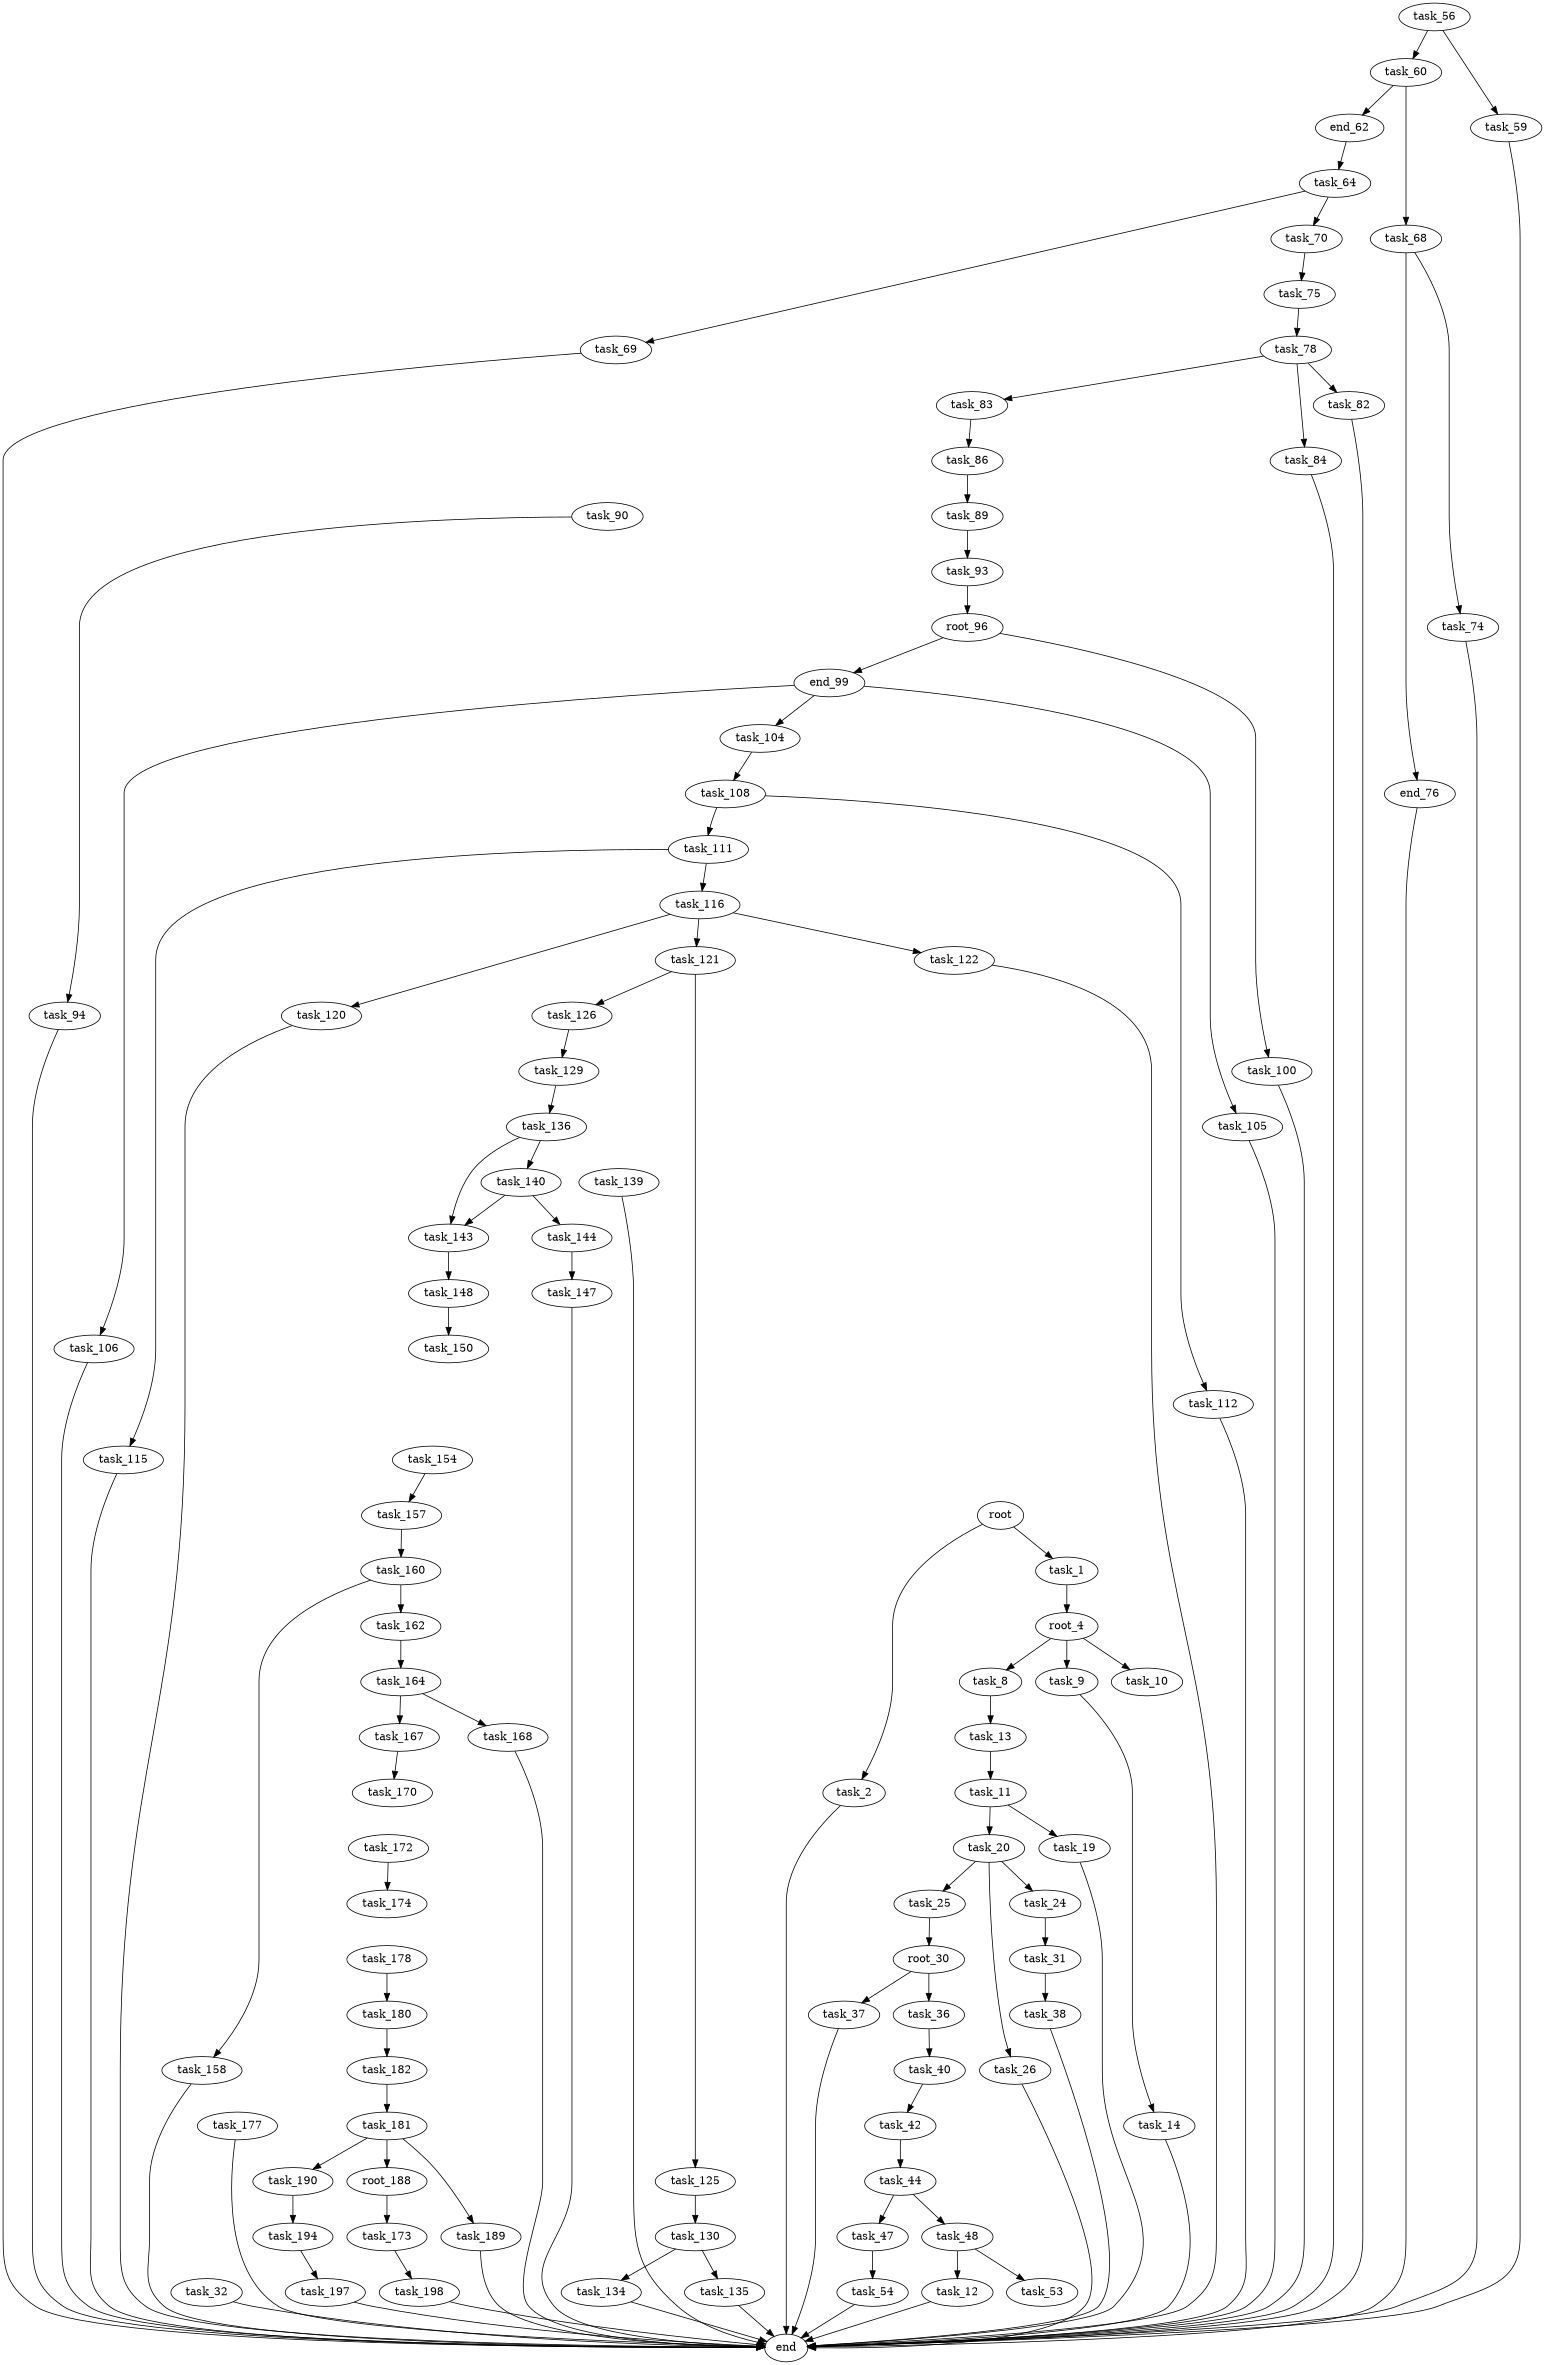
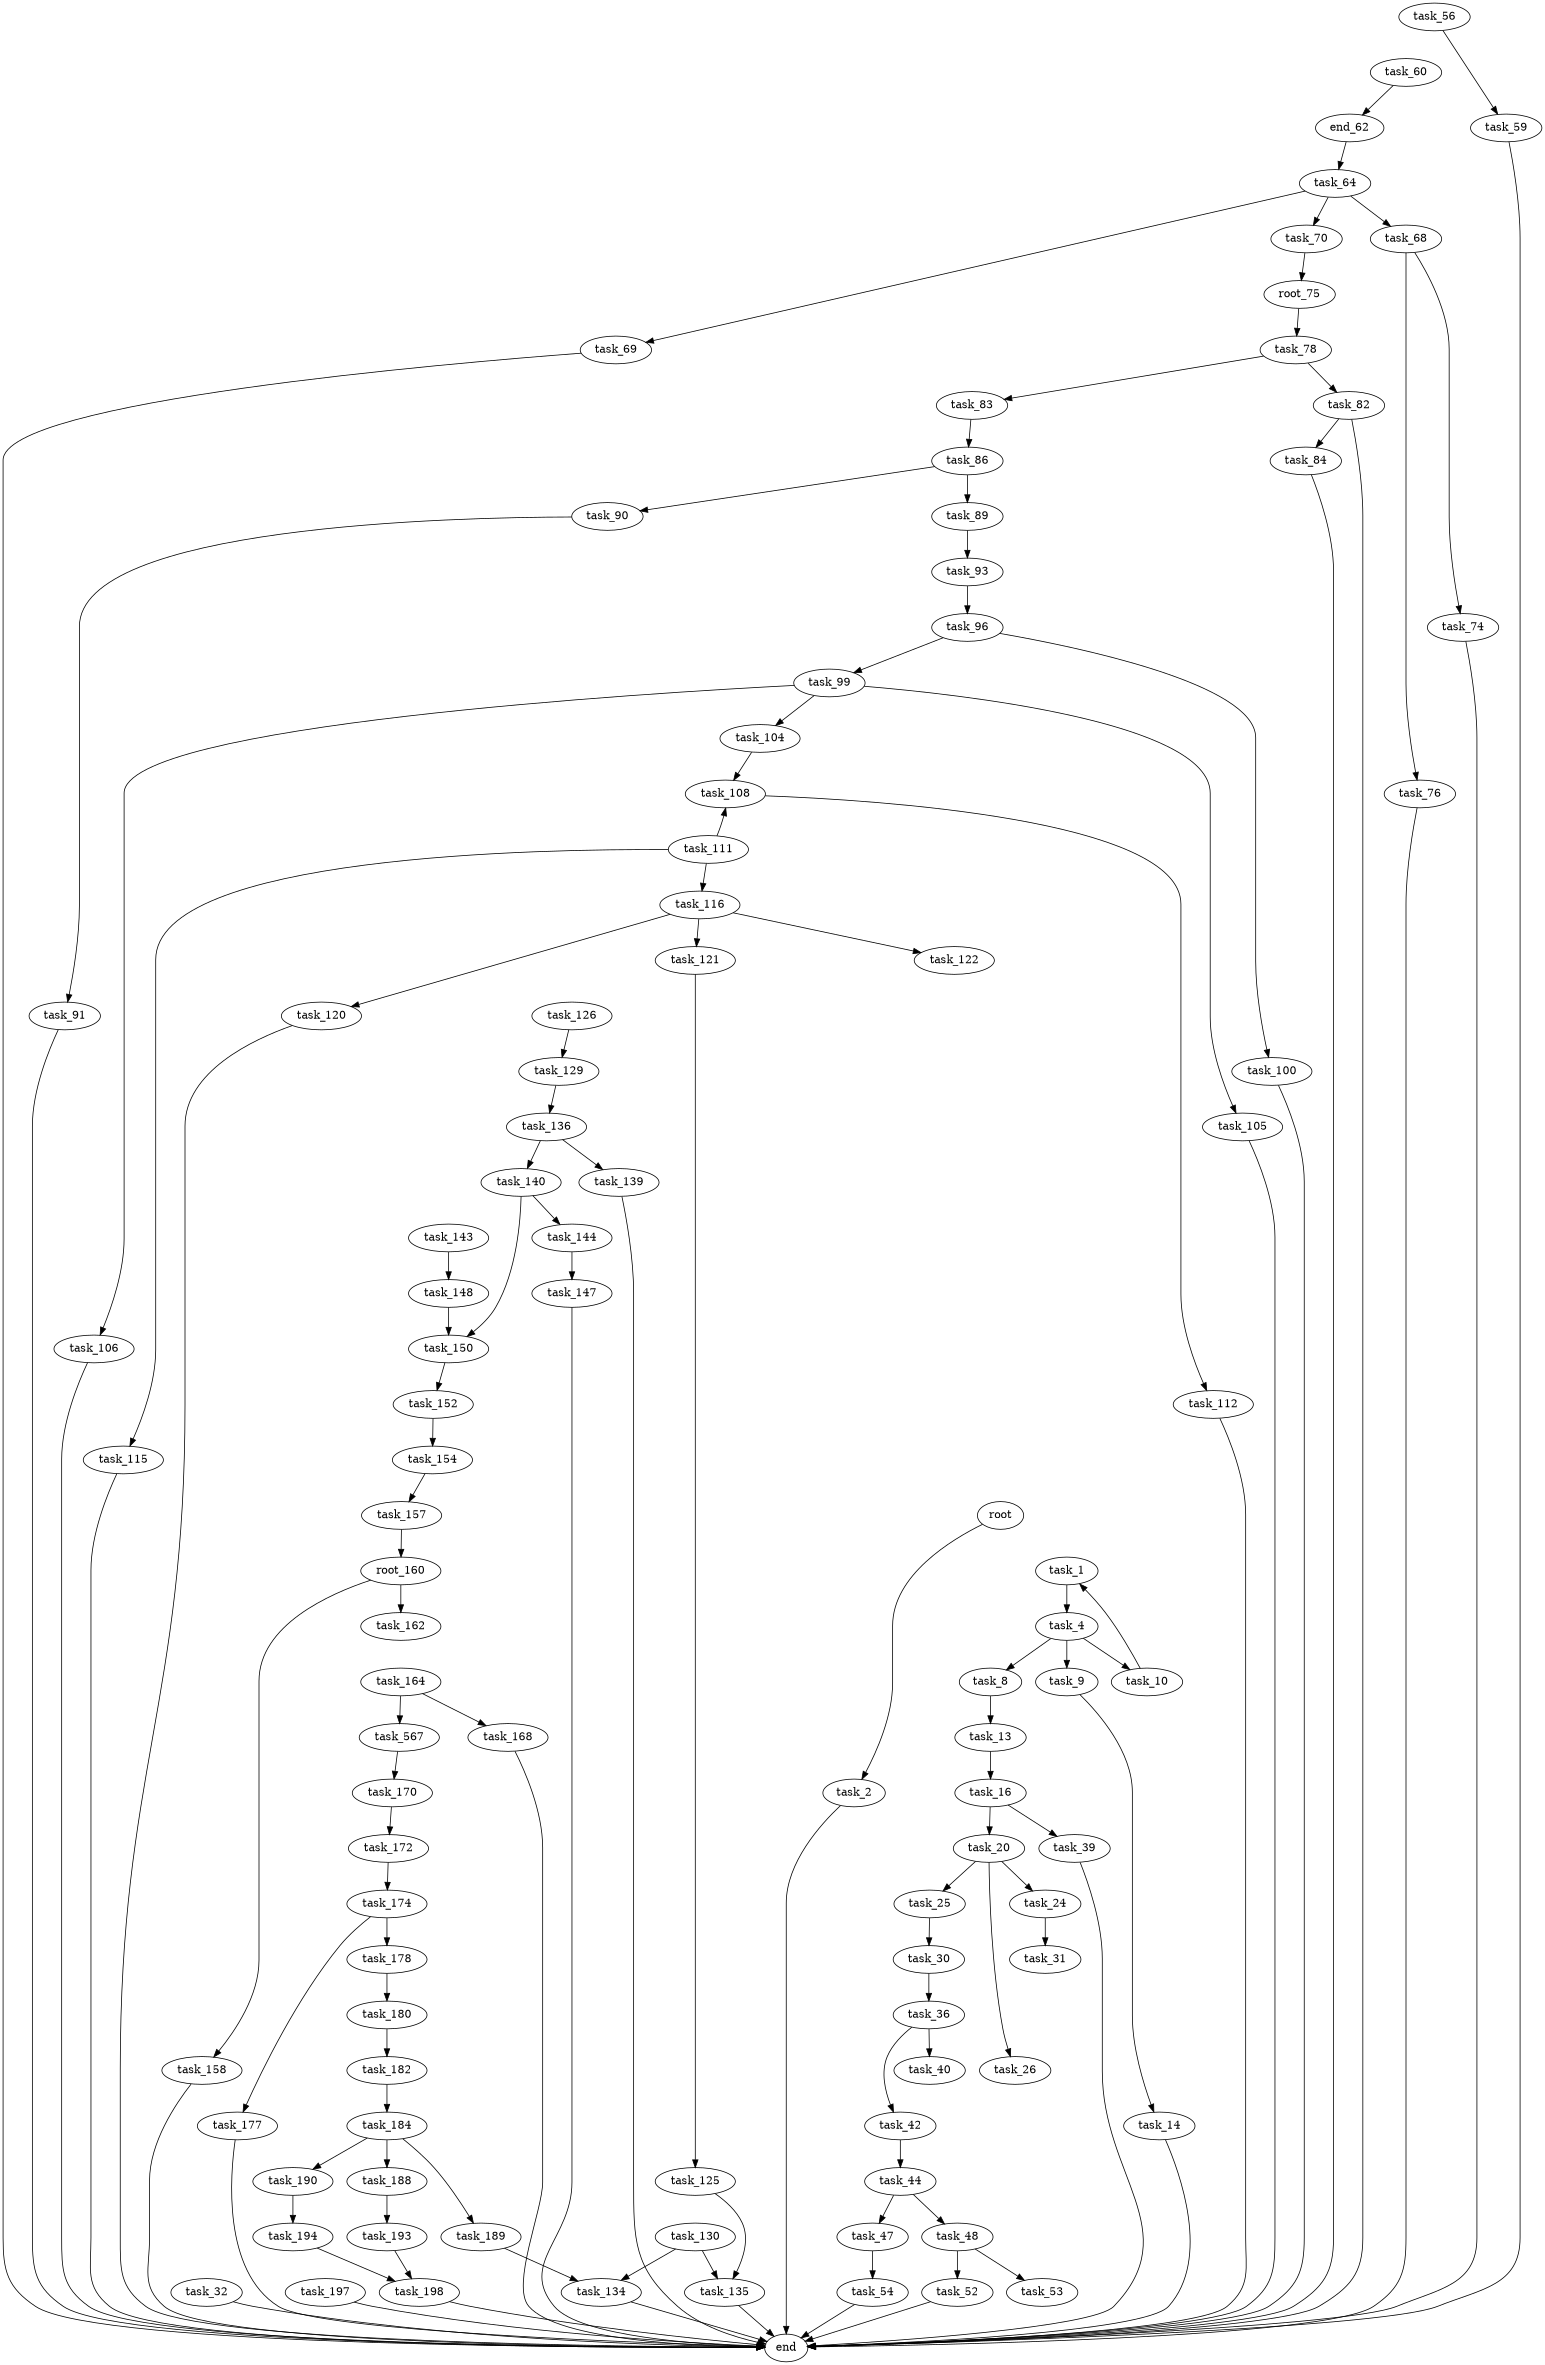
edge "task_56" -> "task_60": removed
edge "task_60" -> "task_68": now "task_64" -> "task_68"
node "task_75": label "task_75" -> "root_75"
edge "task_78" -> "task_84": now "task_82" -> "task_84"
edge "task_86" -> "task_90": added
node "root_96": label "root_96" -> "task_96"
node "end_99": label "end_99" -> "task_99"
node "end_76": label "end_76" -> "task_76"
edge "task_108" -> "task_111": reversed
edge "task_121" -> "task_126": removed
node "task_94": label "task_94" -> "task_91"
edge "task_136" -> "task_143": now "task_136" -> "task_139"
edge "task_140" -> "task_143": now "task_140" -> "task_150"
node "task_152": added
edge "root" -> "task_1": now "task_10" -> "task_1"
node "task_160": label "task_160" -> "root_160"
node "root_4": label "root_4" -> "task_4"
edge "task_162" -> "task_164": removed
node "task_167": label "task_167" -> "task_567"
edge "task_122" -> "end": removed
node "task_11": label "task_11" -> "task_16"
edge "task_170" -> "task_172": added
node "task_19": label "task_19" -> "task_39"
edge "task_174" -> "task_178": added
node "root_30": label "root_30" -> "task_30"
edge "task_174" -> "task_177": added
node "task_37": removed
node "task_38": removed
edge "task_40" -> "task_42": now "task_36" -> "task_42"
node "task_181": label "task_181" -> "task_184"
node "root_188": label "root_188" -> "task_188"
edge "task_125" -> "task_130": now "task_125" -> "task_135"
node "task_173": label "task_173" -> "task_193"
edge "task_194" -> "task_197": now "task_194" -> "task_198"
node "task_12": label "task_12" -> "task_52"
edge "task_26" -> "end": removed
edge "task_189" -> "end": now "task_189" -> "task_134"
